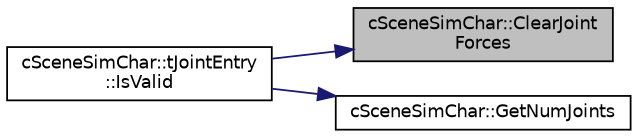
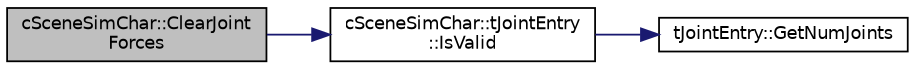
edge "cSceneSimChar::tJointEntry ::IsValid" -> "cSceneSimChar::ClearJoint Forces": reversed
node "cSceneSimChar::GetNumJoints": label "cSceneSimChar::GetNumJoints" -> "tJointEntry::GetNumJoints"
